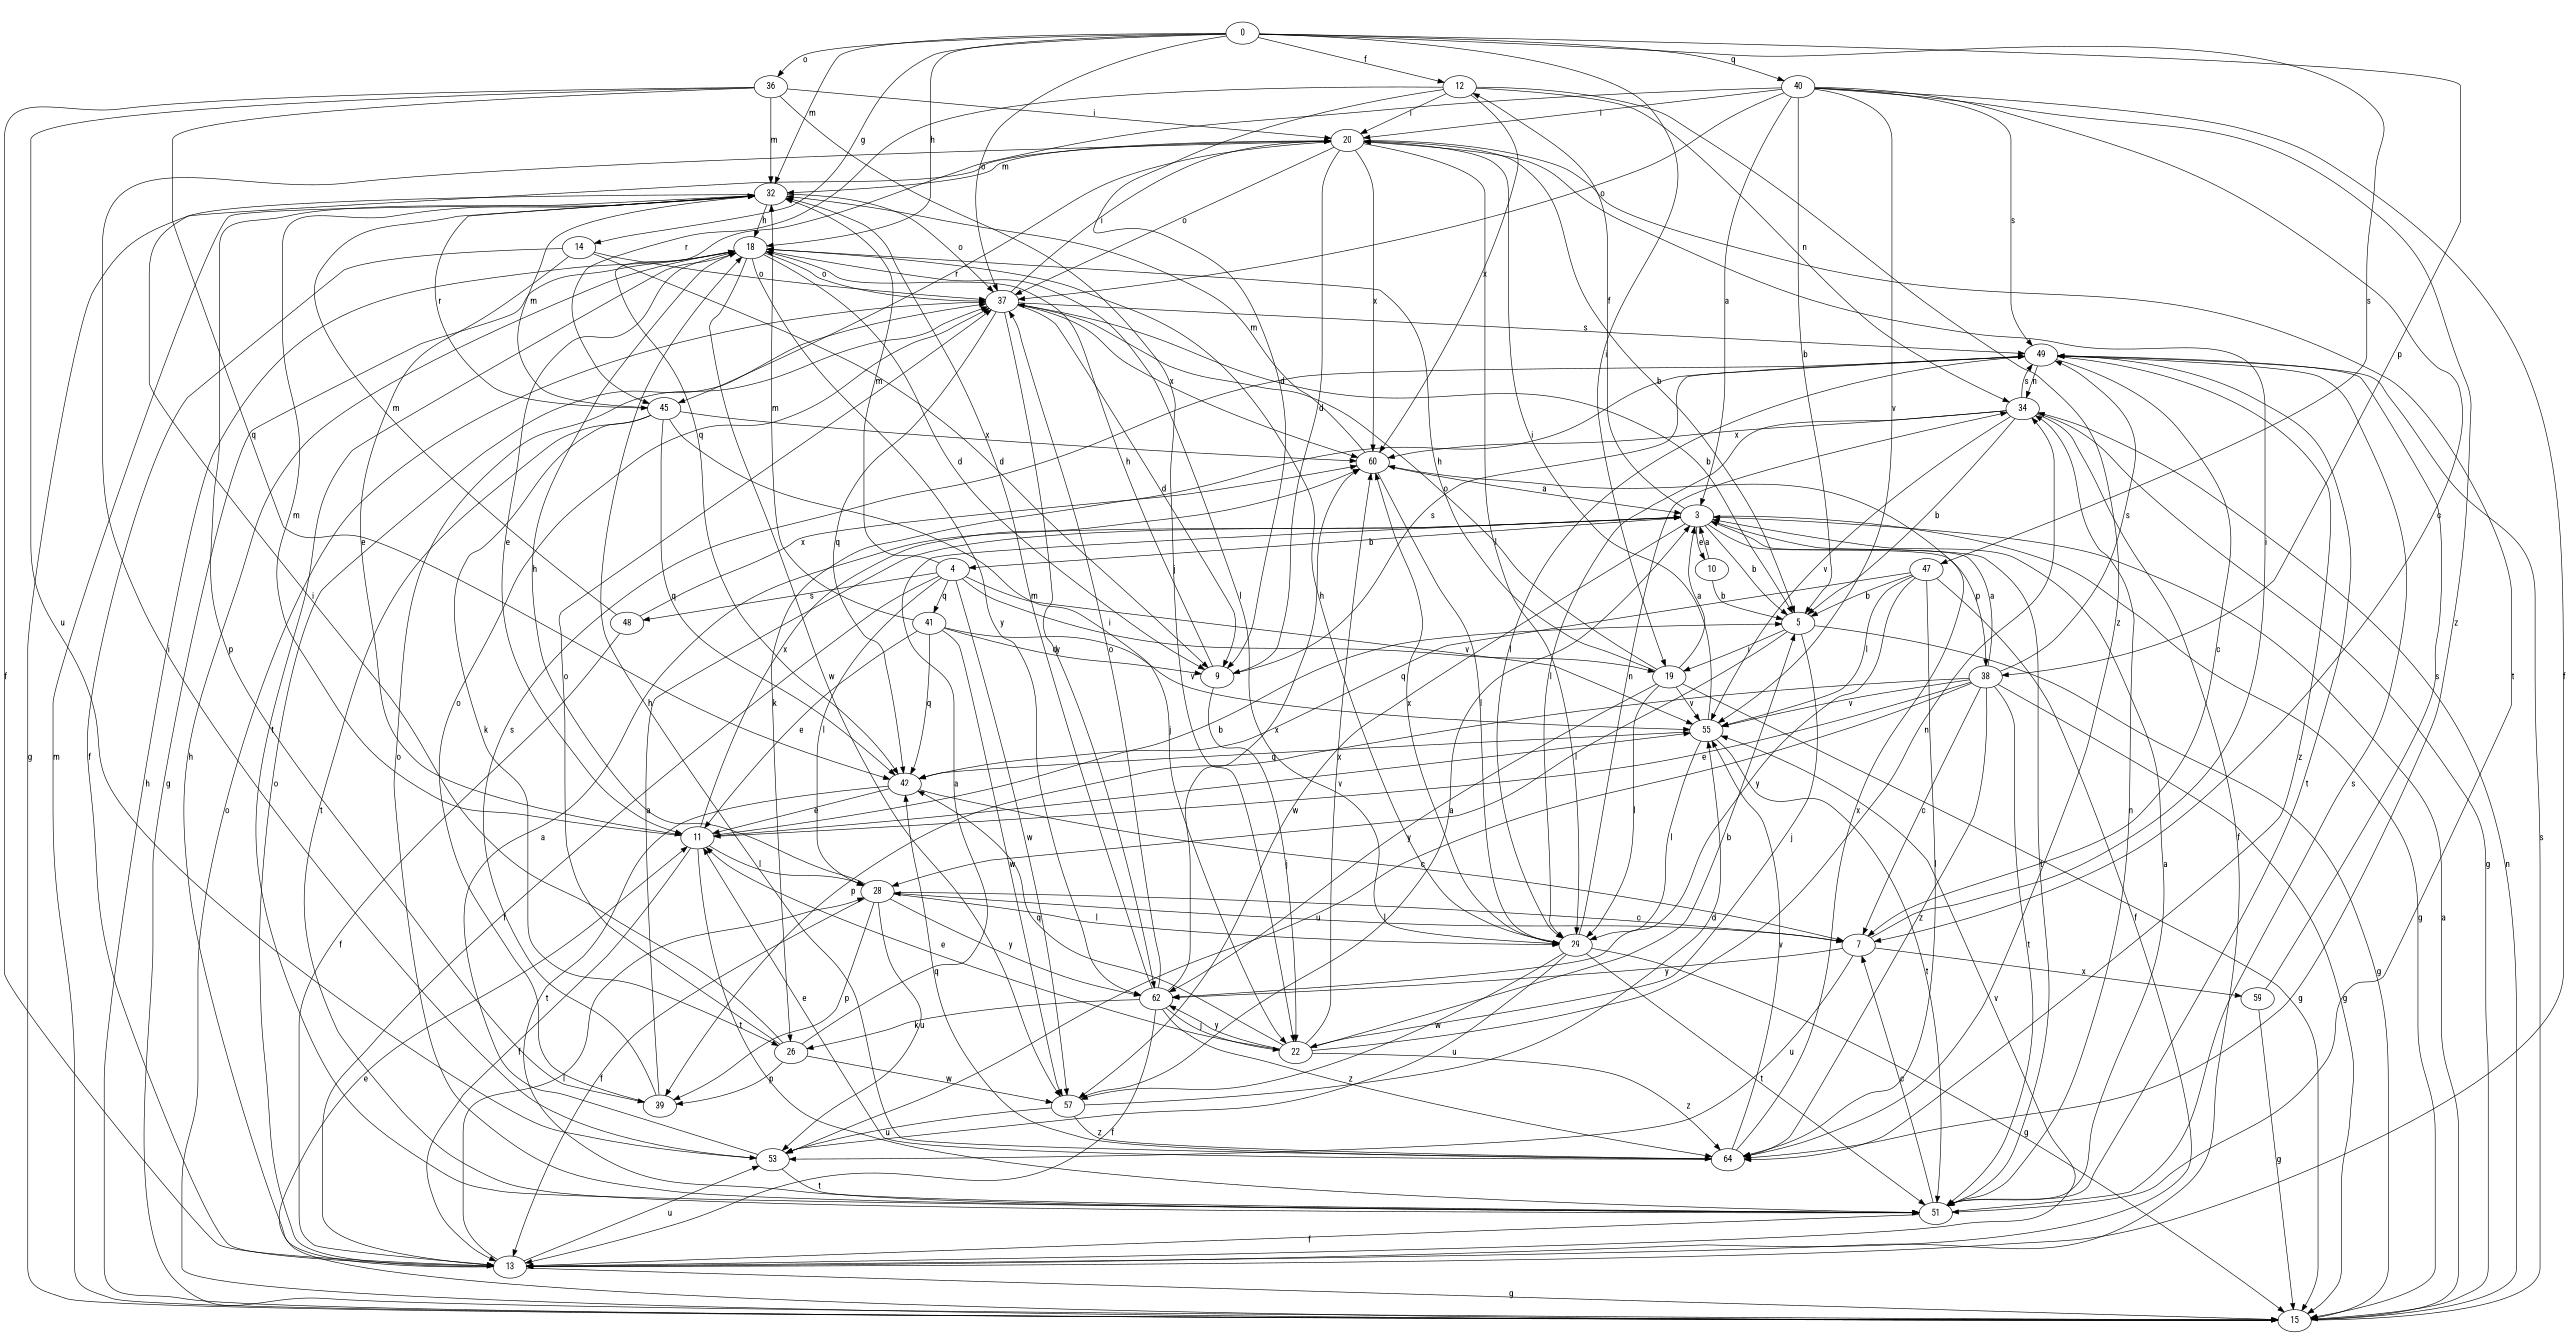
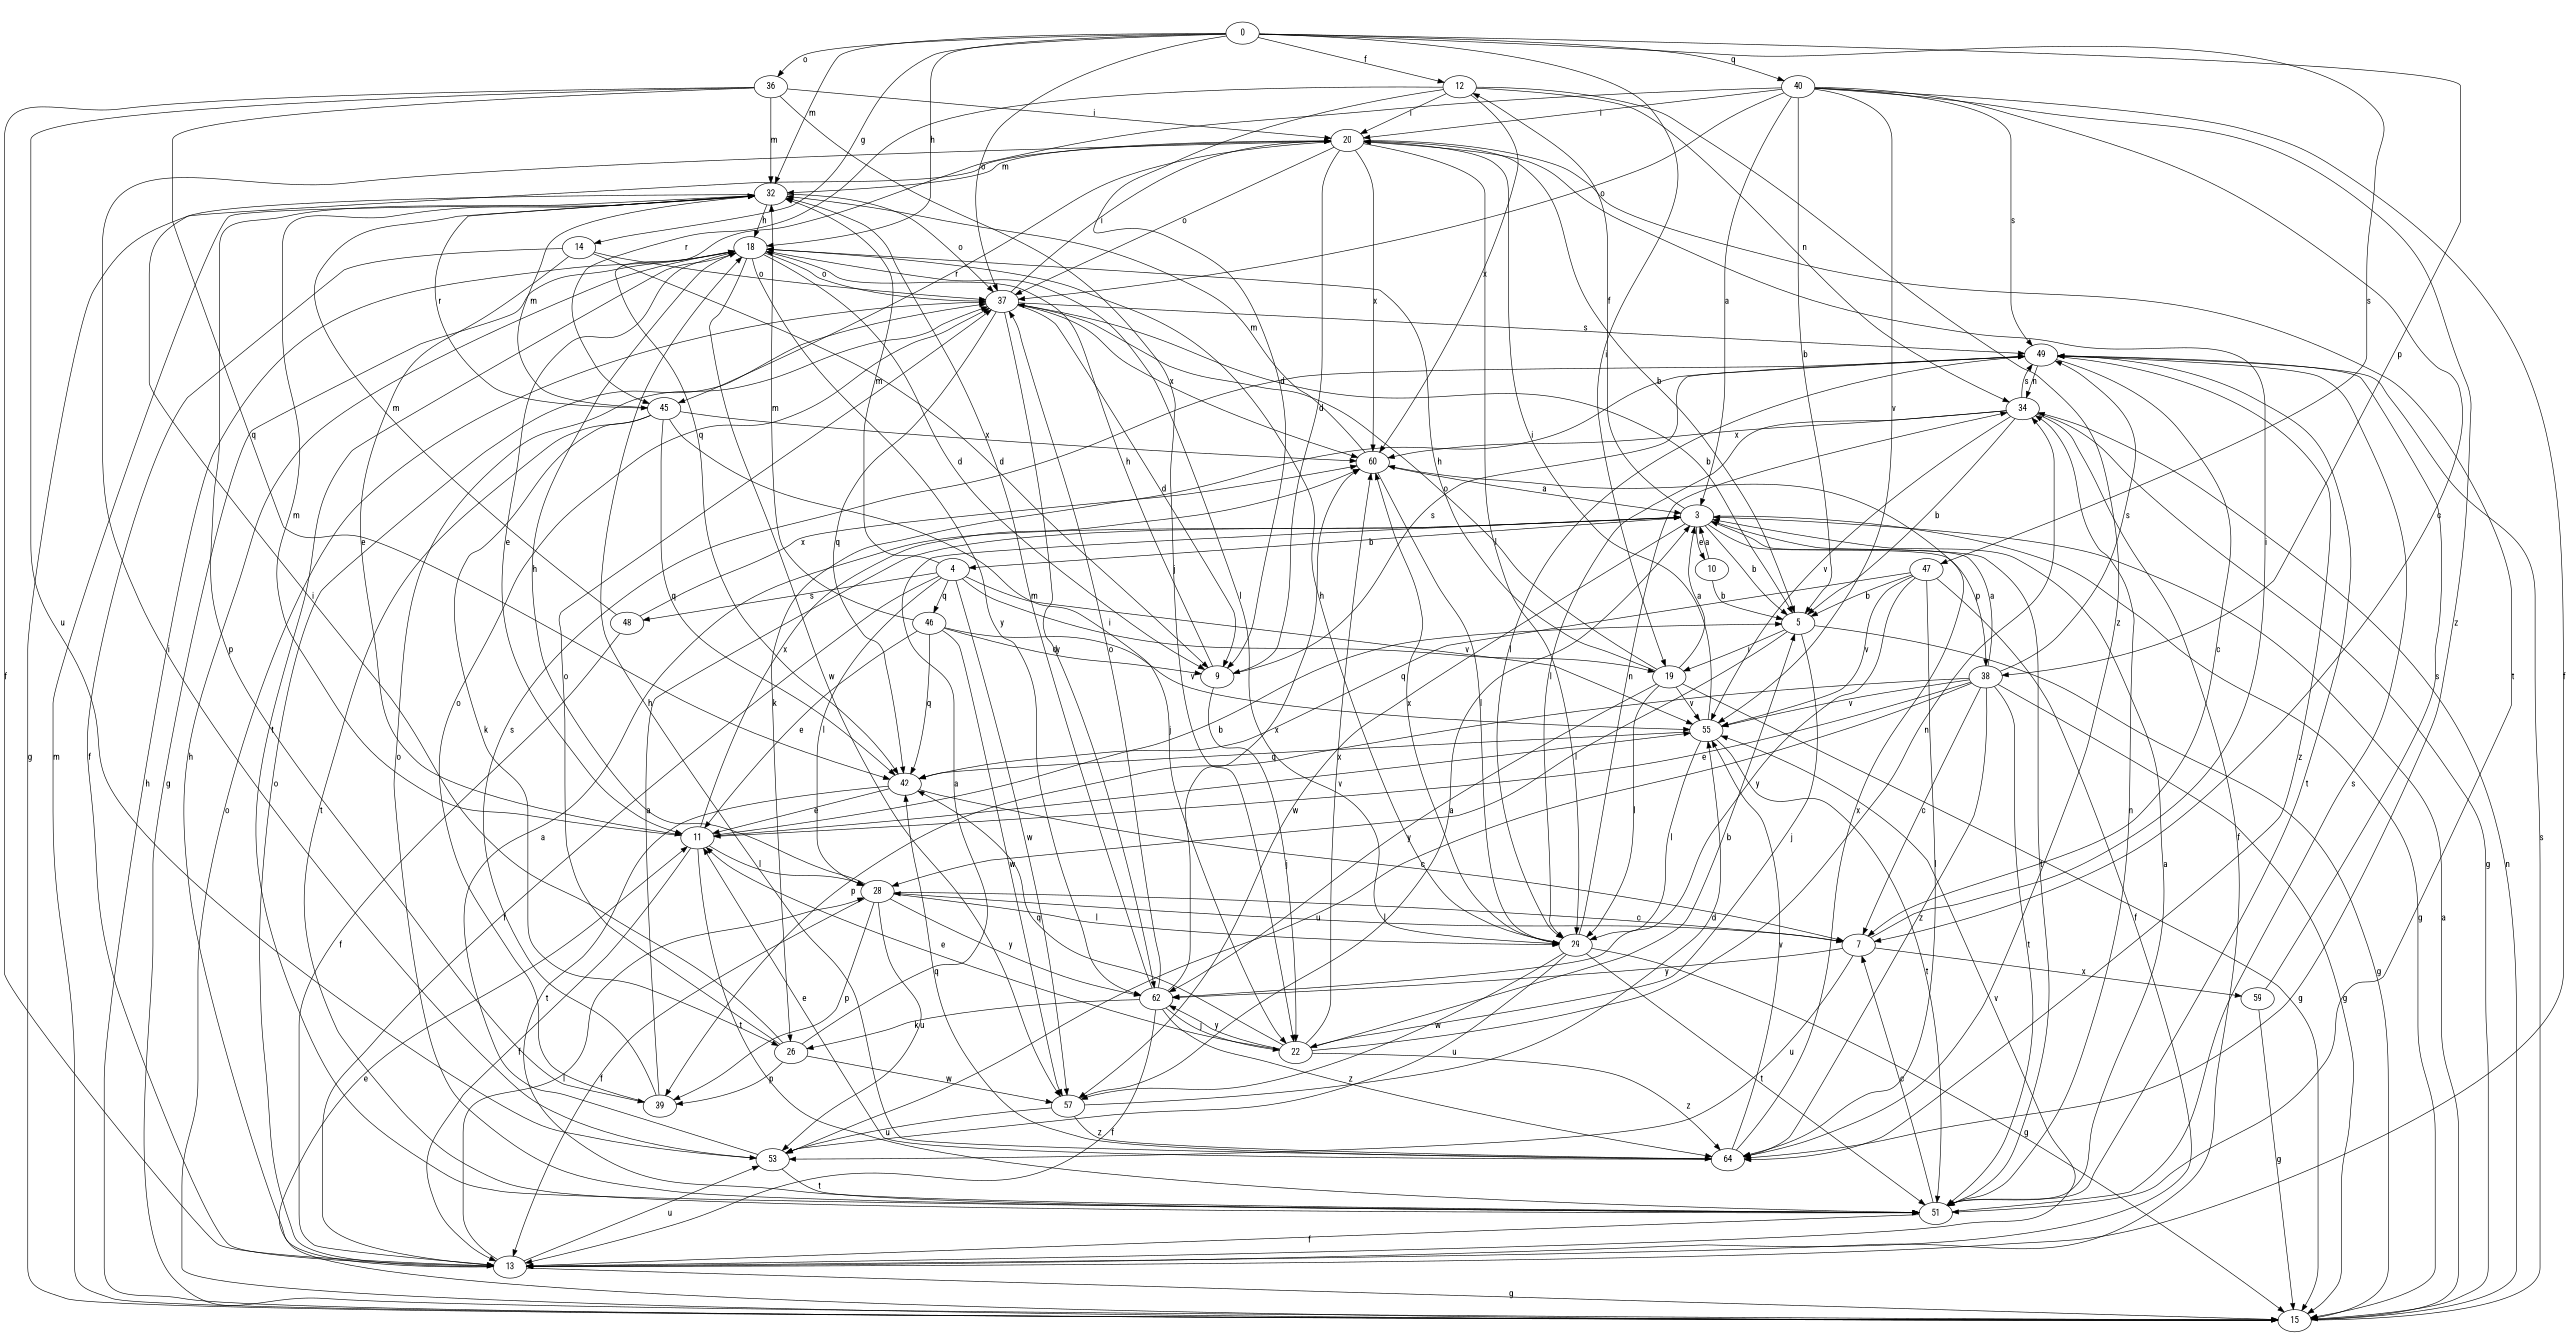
node "41": label "41" -> "46"
edge "47" -> "55": label "l" -> "v"
